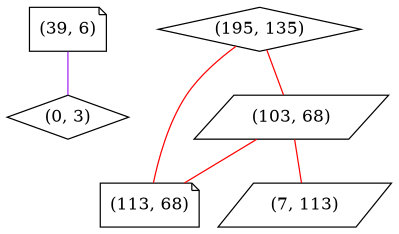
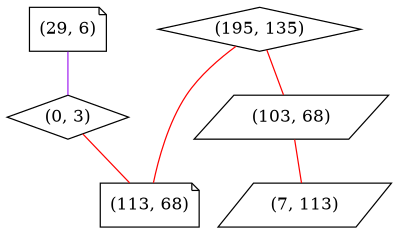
node "(39, 6)": label "(39, 6)" -> "(29, 6)"
edge "(103, 68)" -- "(113, 68)": now "(0, 3)" -- "(113, 68)"
